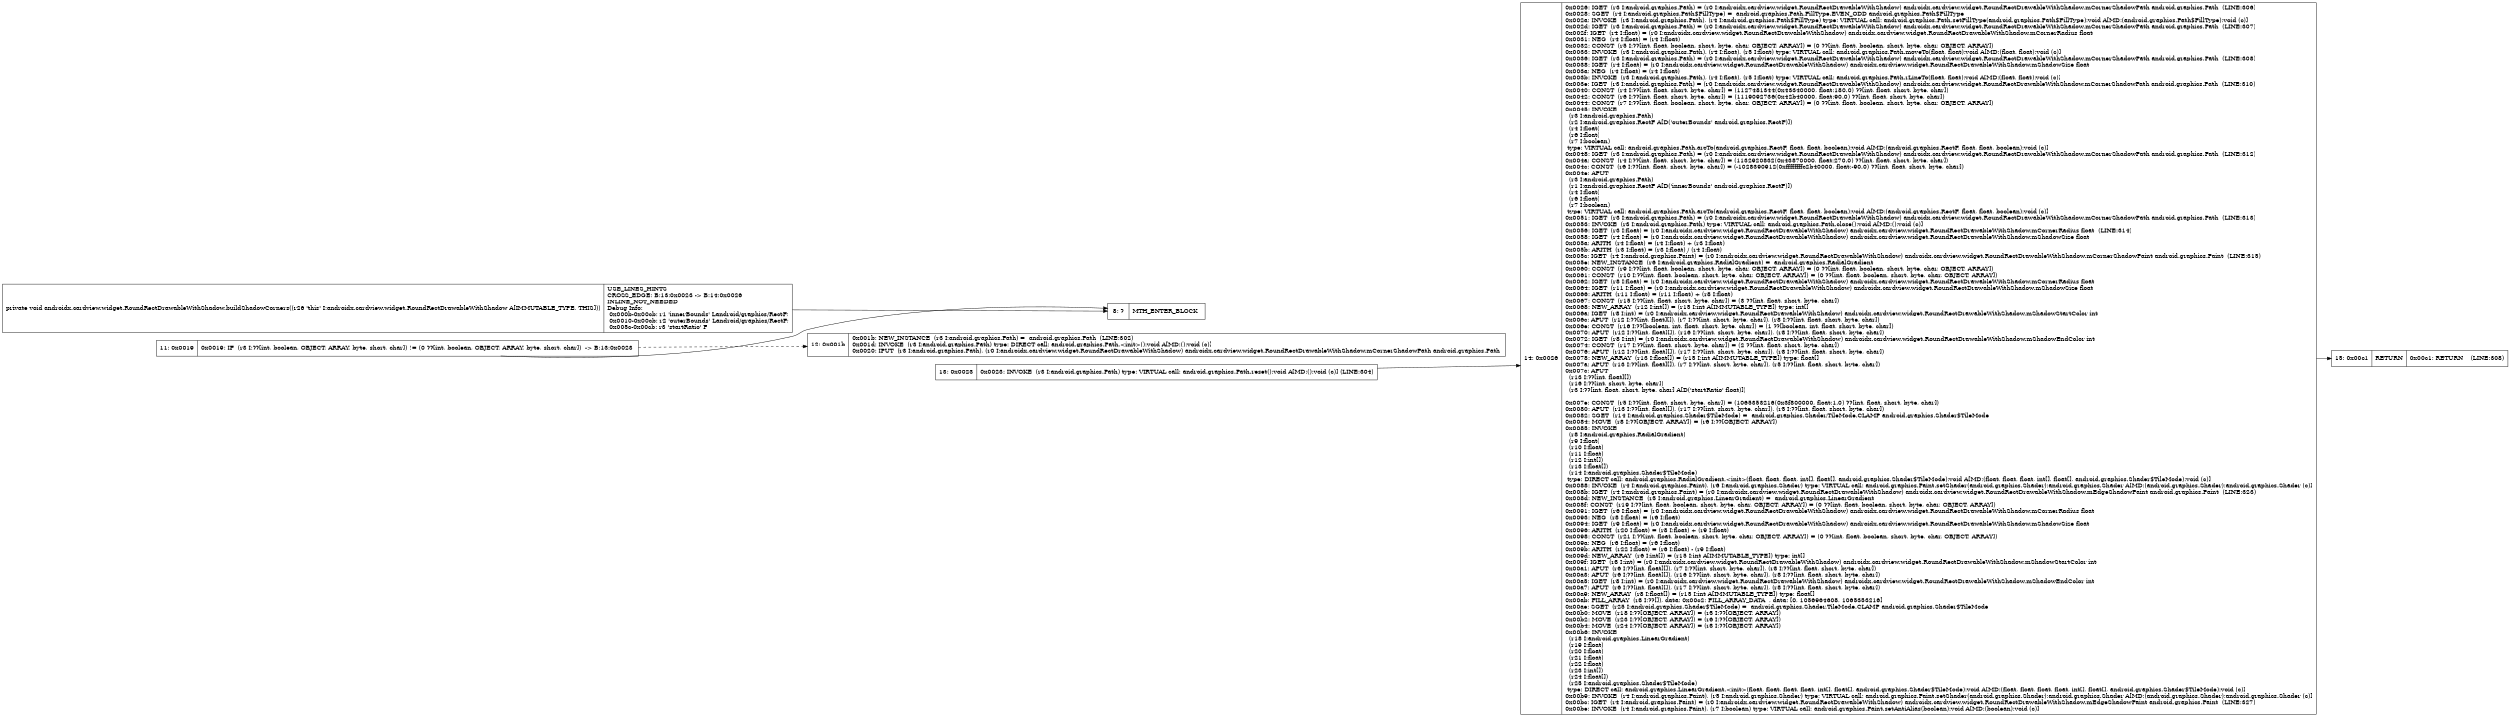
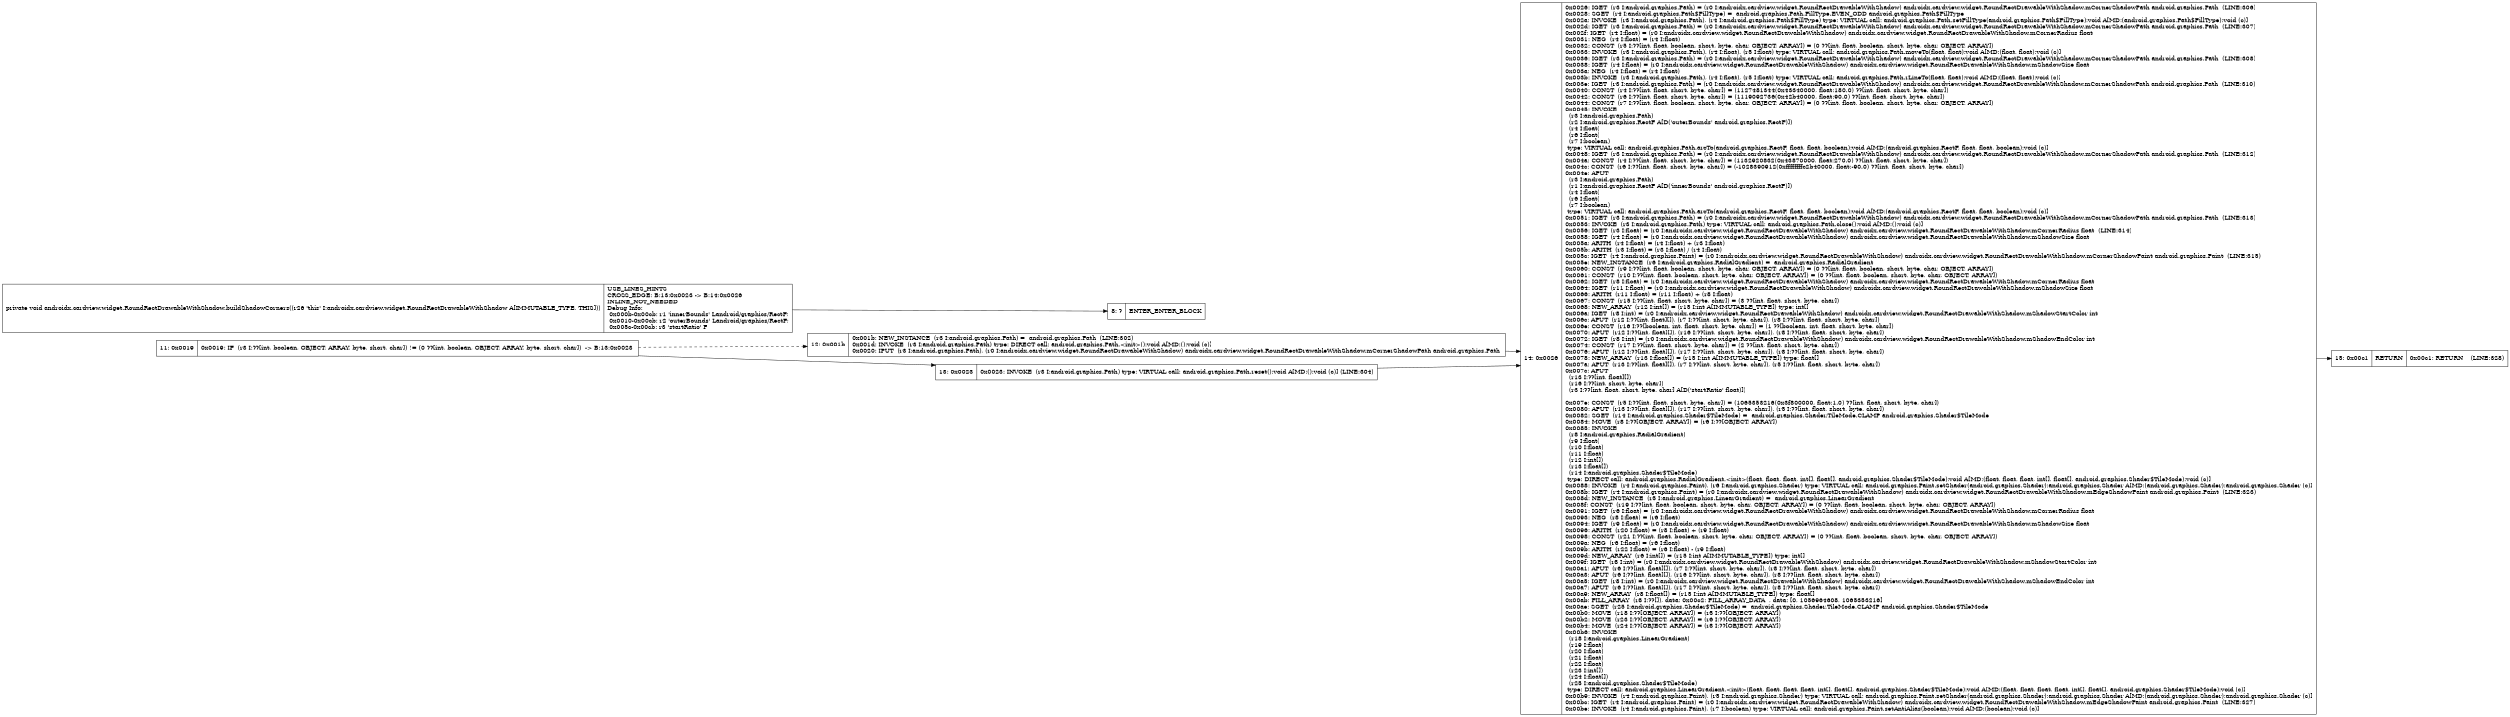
node "8: ?": text "MTH_ENTER_BLOCK" -> "ENTER_ENTER_BLOCK"
edge "11: 0x0019" -> "8: ?": now "11: 0x0019" -> "13: 0x0023"
edge "12: 0x001b" -> "14: 0x0026": added
node "15: 0x00c1": text "0x00c1: RETURN    (LINE:308)" -> "0x00c1: RETURN    (LINE:328)"
